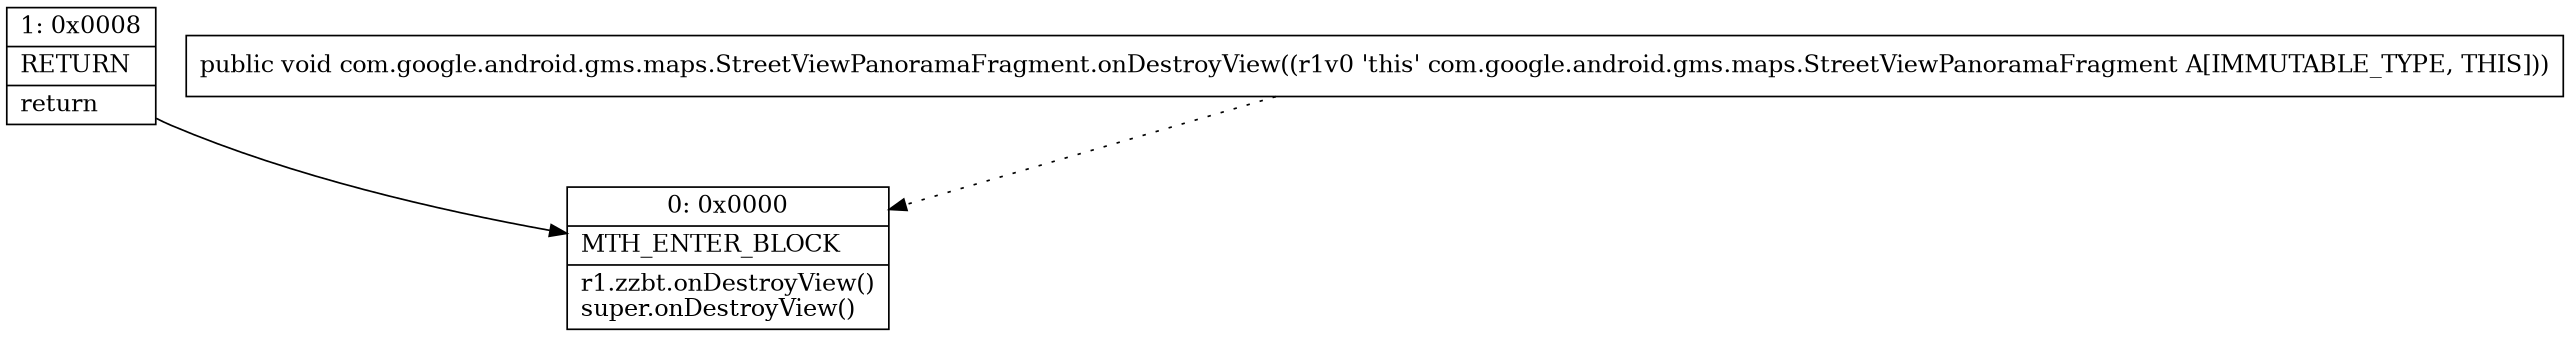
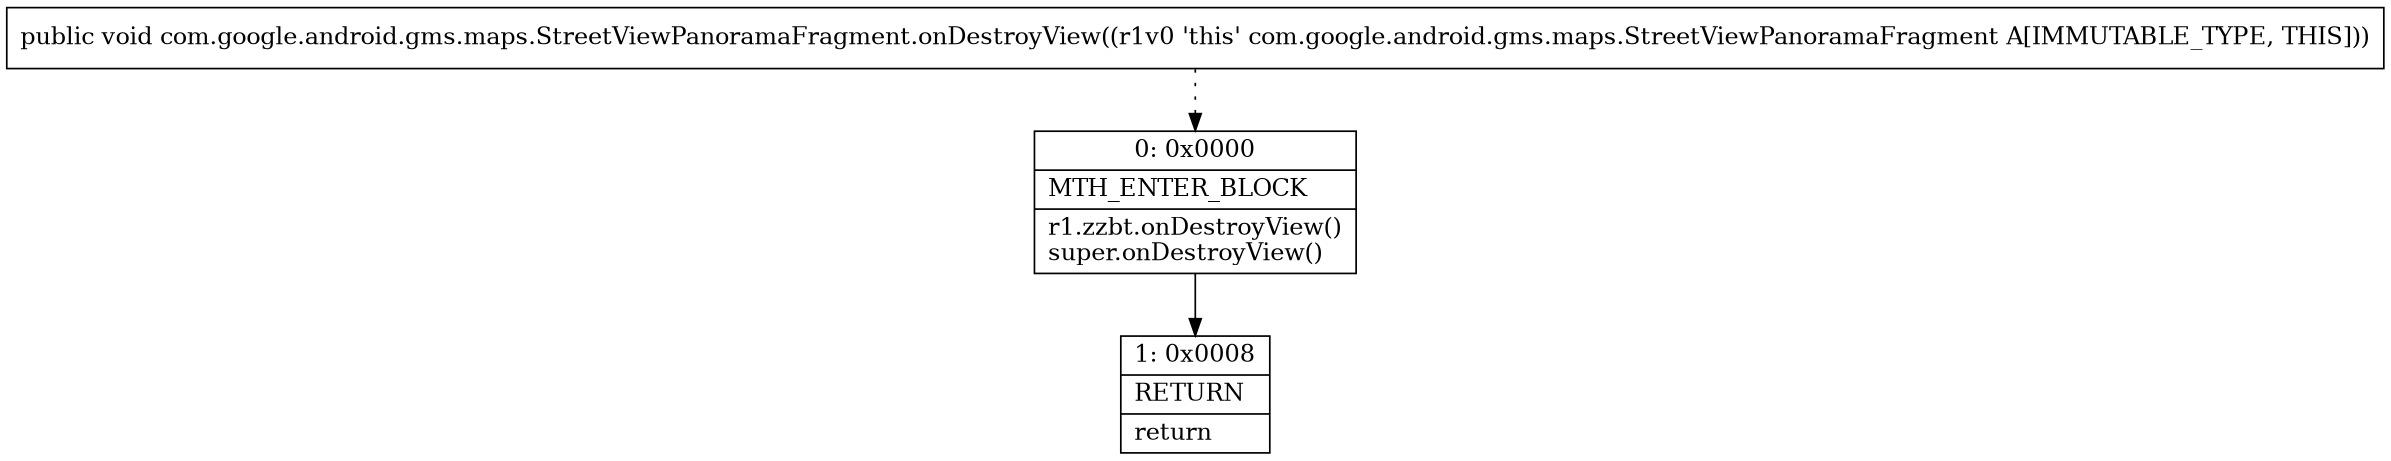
edge "1: 0x0008" -> "0: 0x0000": reversed
